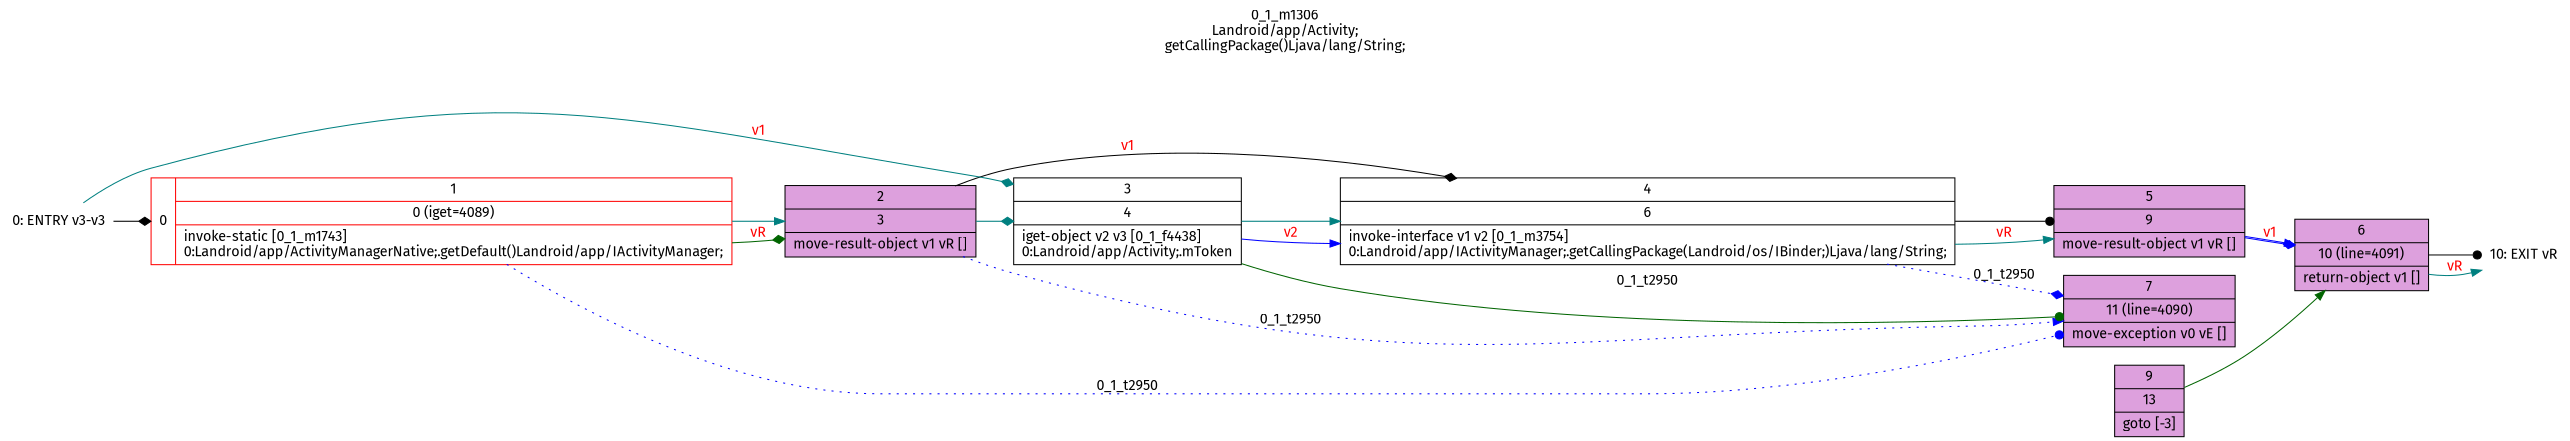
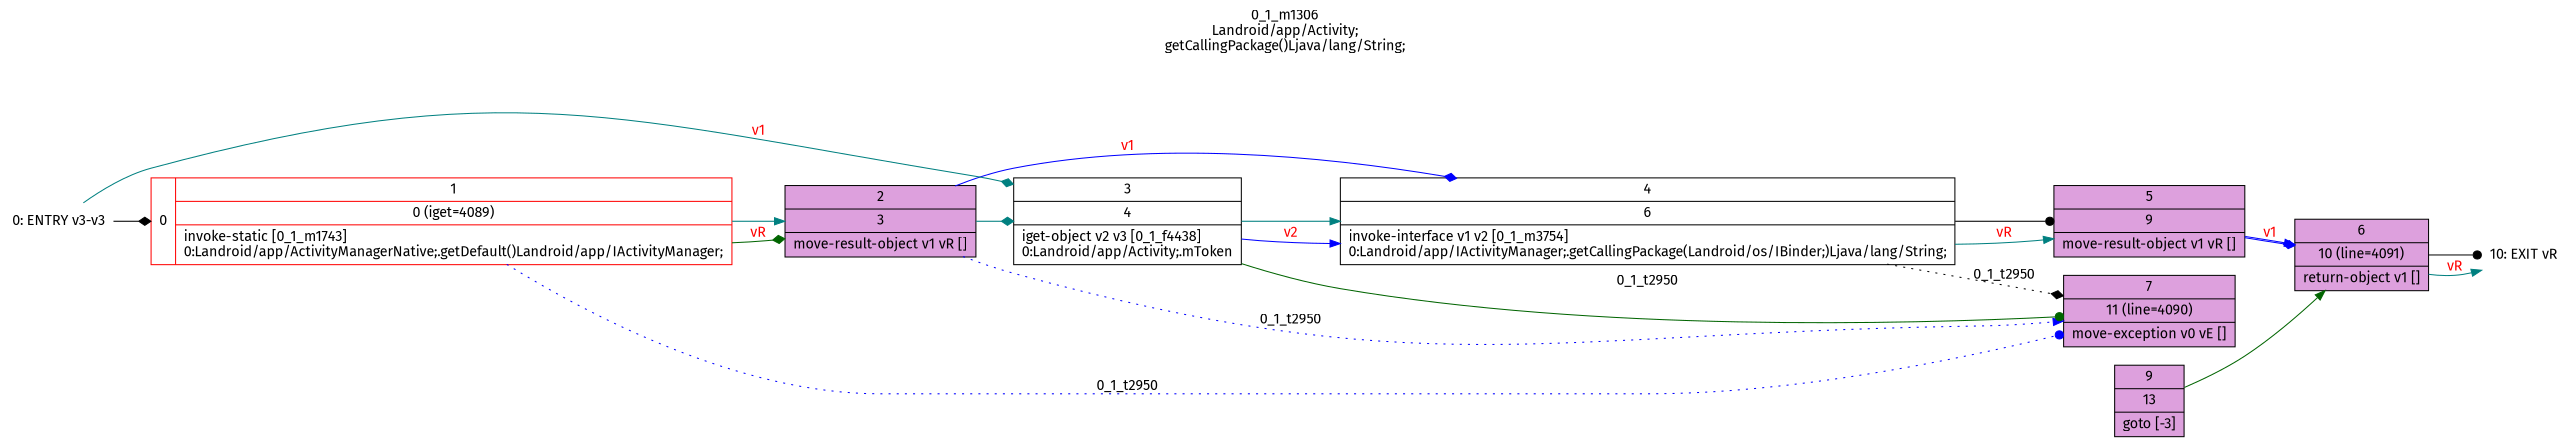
edge "2" -> "4": color black -> blue
edge "4" -> "7": color blue -> black
